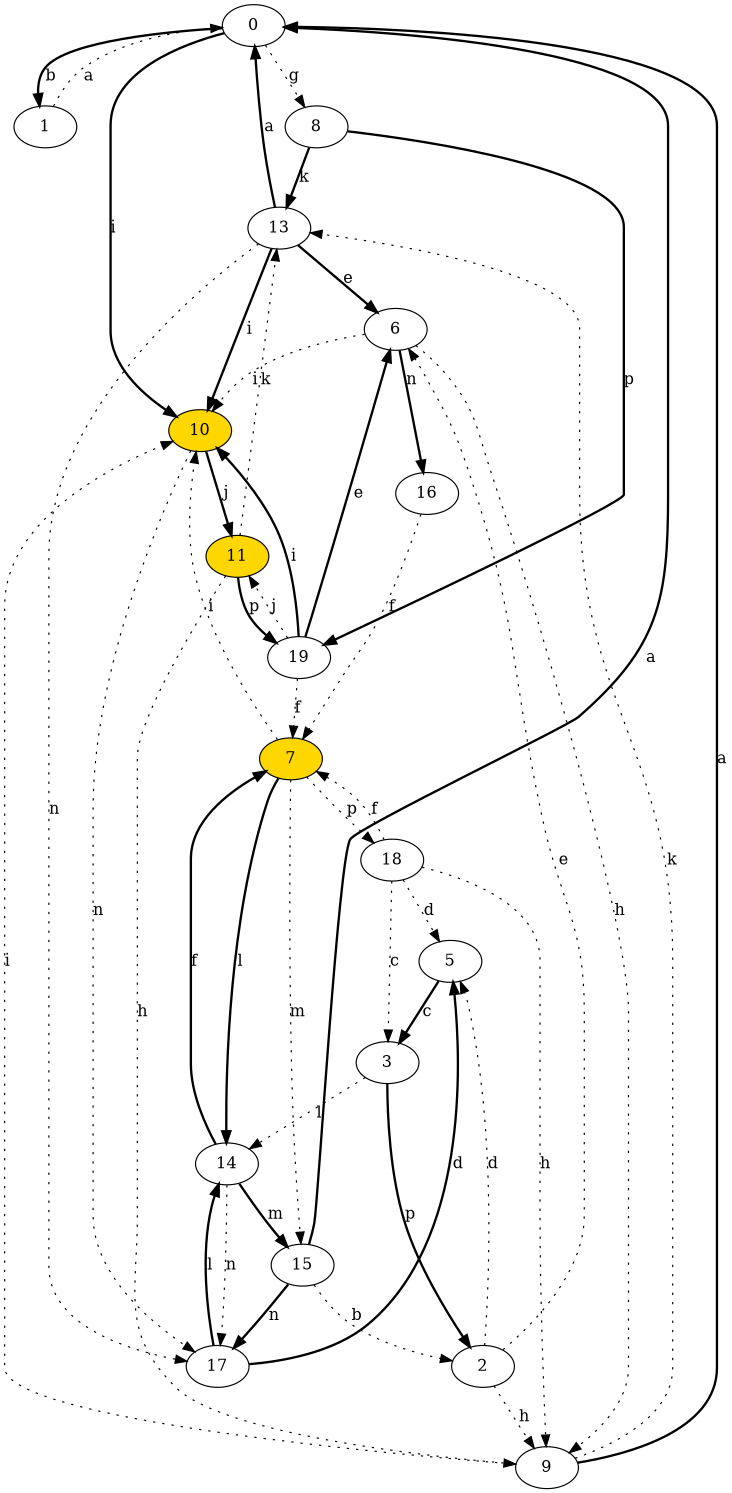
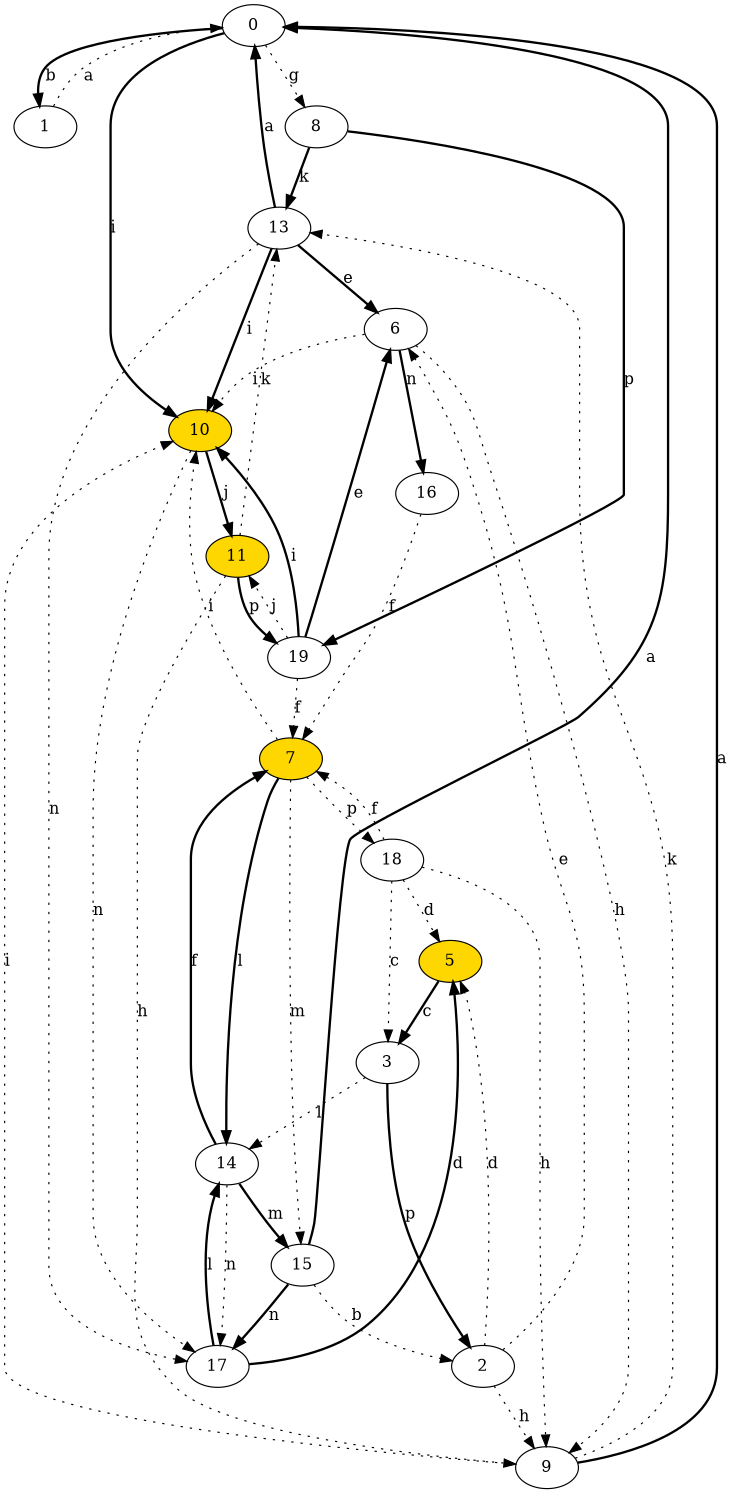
node "5": fillcolor white -> gold
